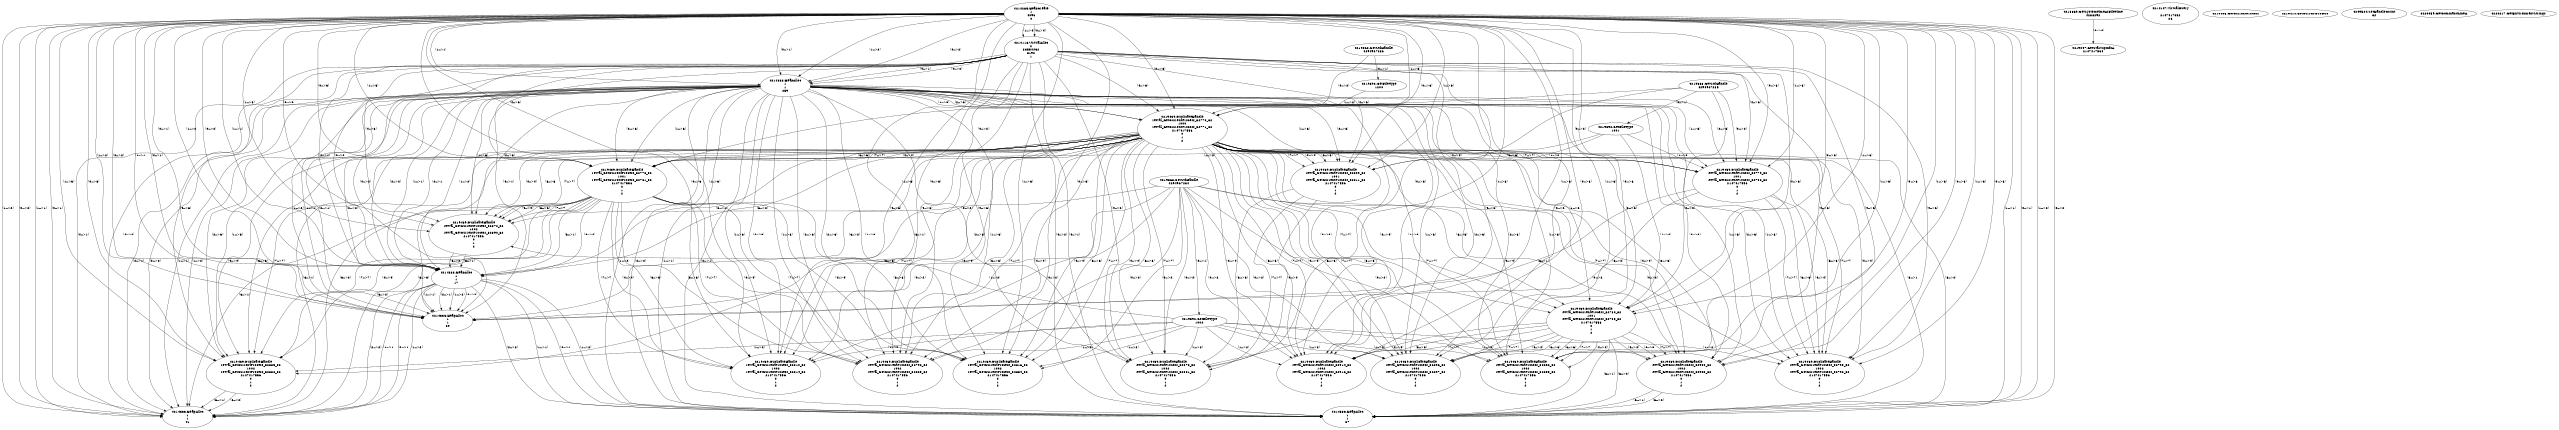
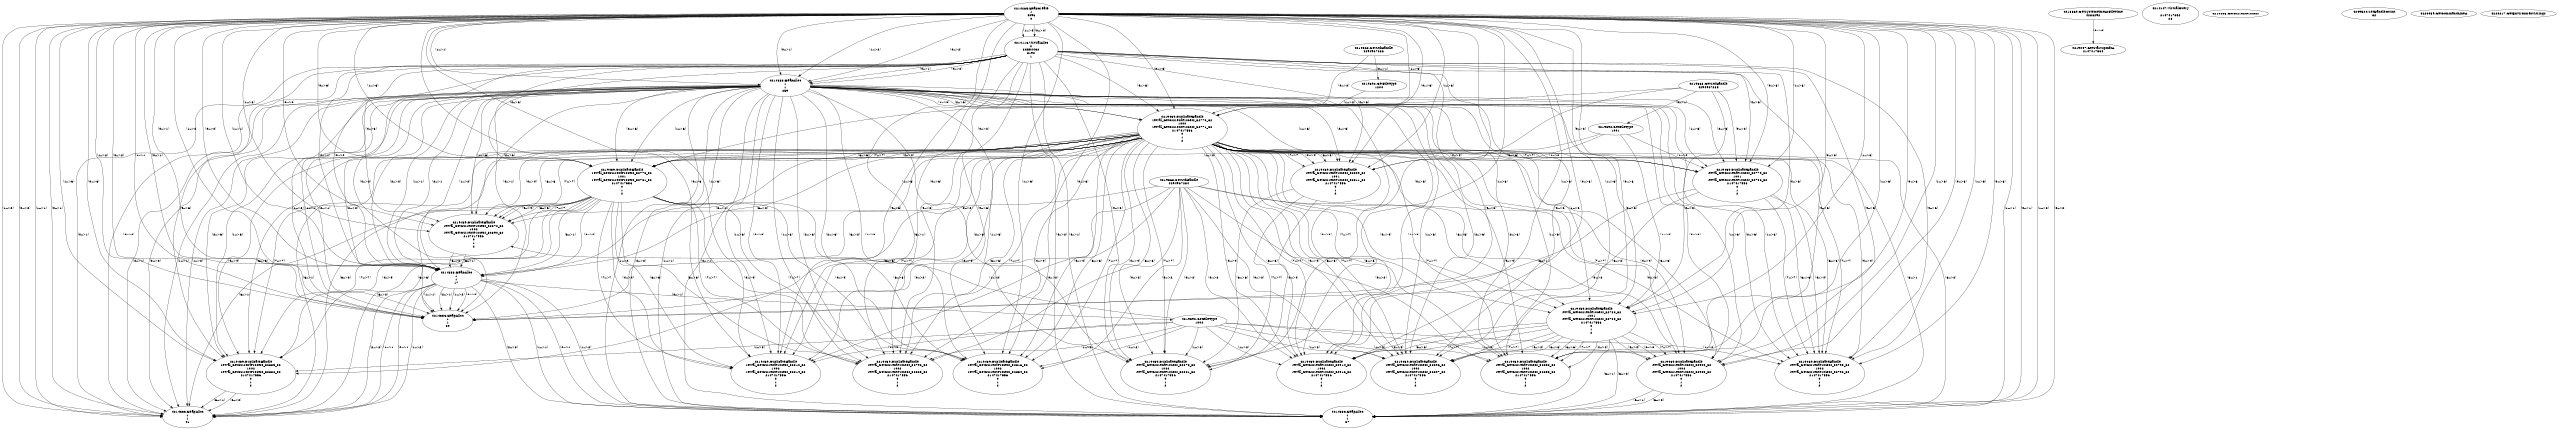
node "4219414.GetCurrentProcess": removed
edge "4219368.GetStdHandle 4294967284" -> "4219392.GetFileType 1002": now "4214333.HeapAlloc 1 1 17" -> "4219392.GetFileType 1002"
